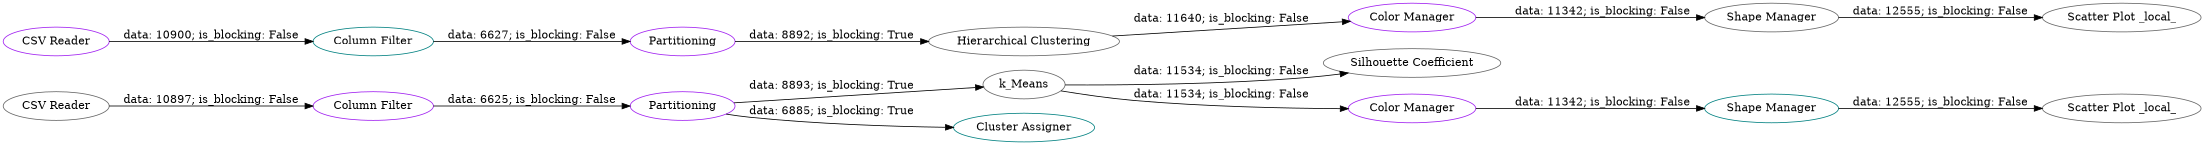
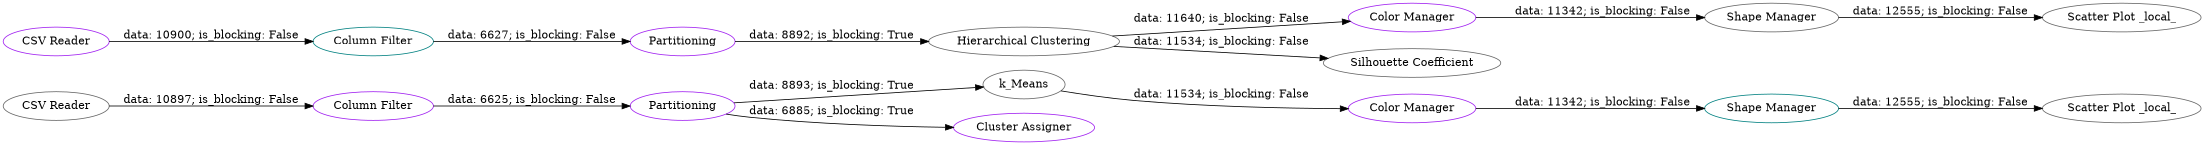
edge "k_Means" -> "Silhouette Coefficient": now "Hierarchical Clustering" -> "Silhouette Coefficient"
node "Cluster Assigner": color teal -> purple
